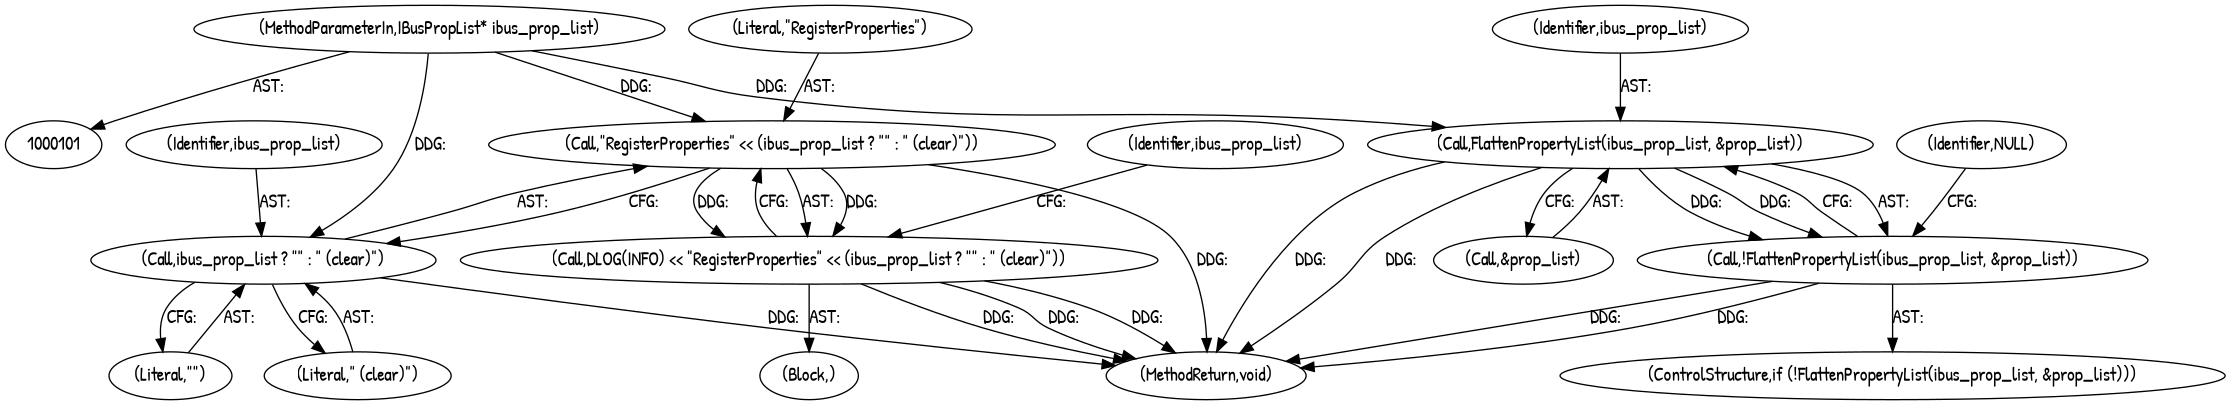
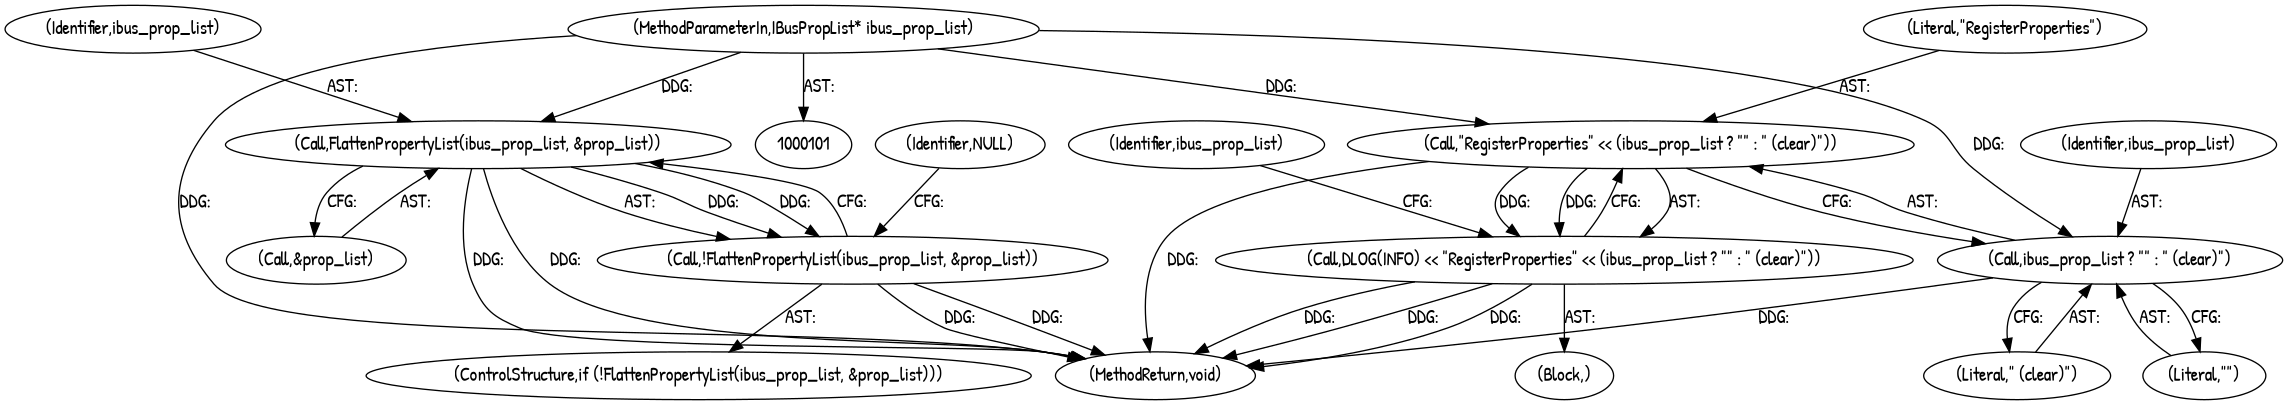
edge "(MethodParameterIn,IBusPropList* ibus_prop_list)" -> "(MethodReturn,void)": added, label "DDG:"
